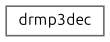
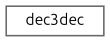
node "drmp3dec": label "drmp3dec" -> "dec3dec"
